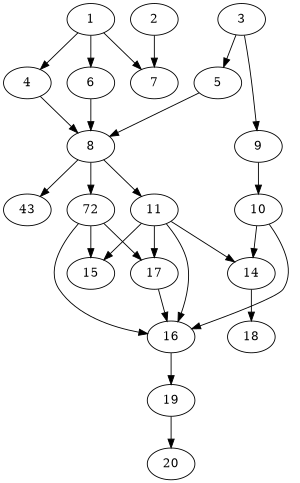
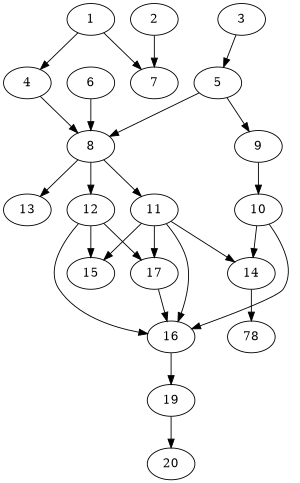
edge "1" -> "6": removed
edge "3" -> "9": now "5" -> "9"
node "43": label "43" -> "13"
node "72": label "72" -> "12"
node "18": label "18" -> "78"
